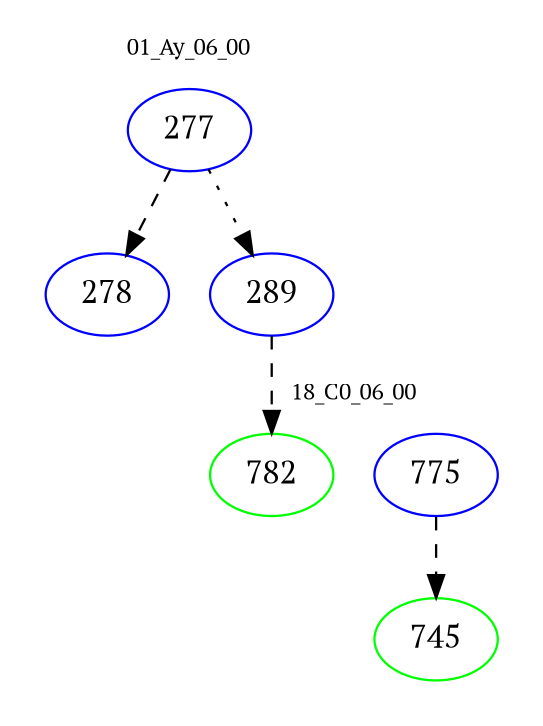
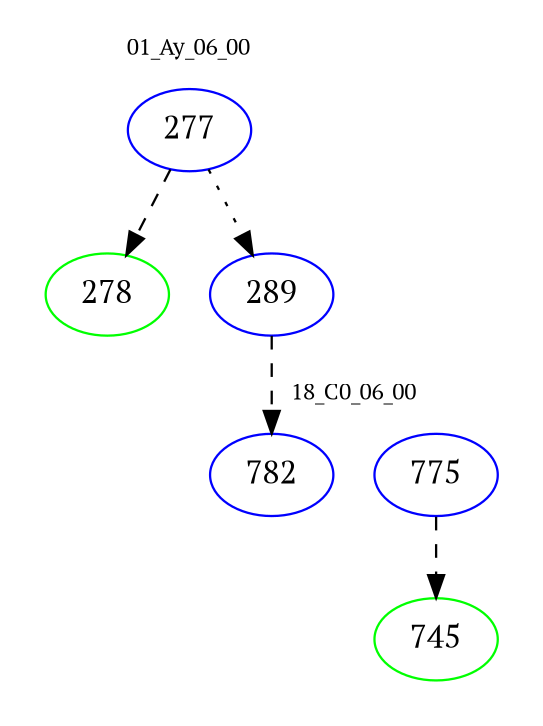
node "278": color blue -> green
node "782": color green -> blue
